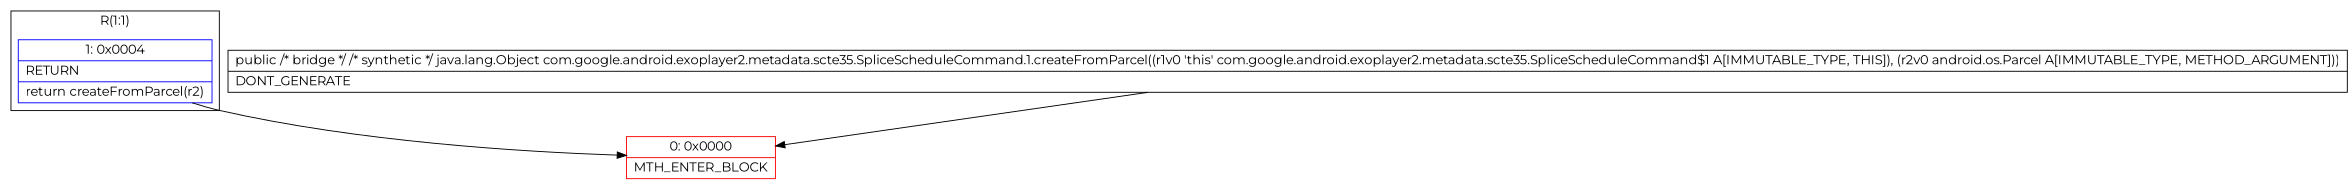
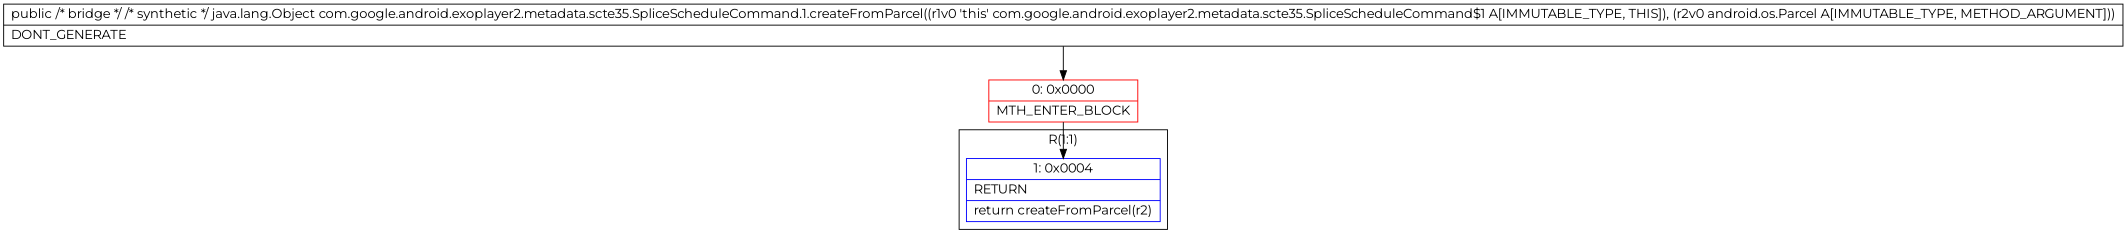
edge "1: 0x0004" -> "0: 0x0000": reversed
